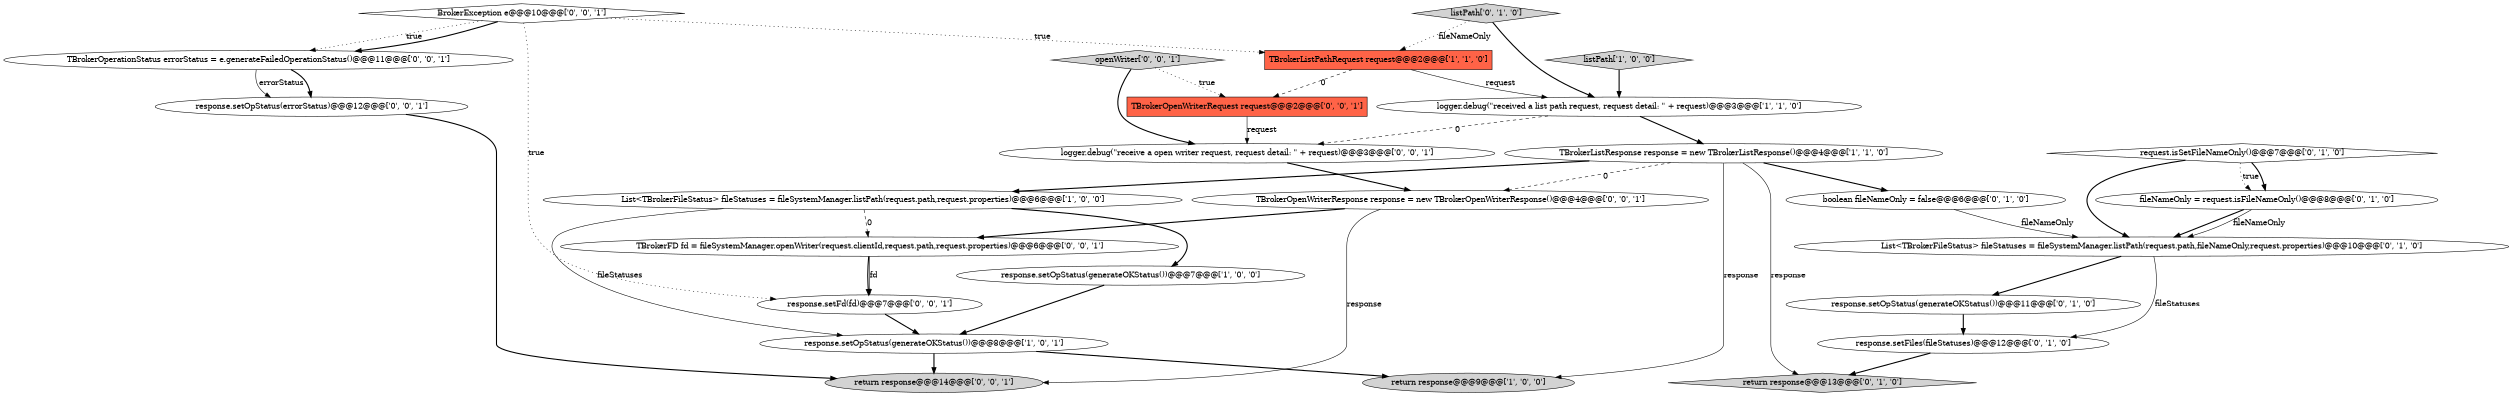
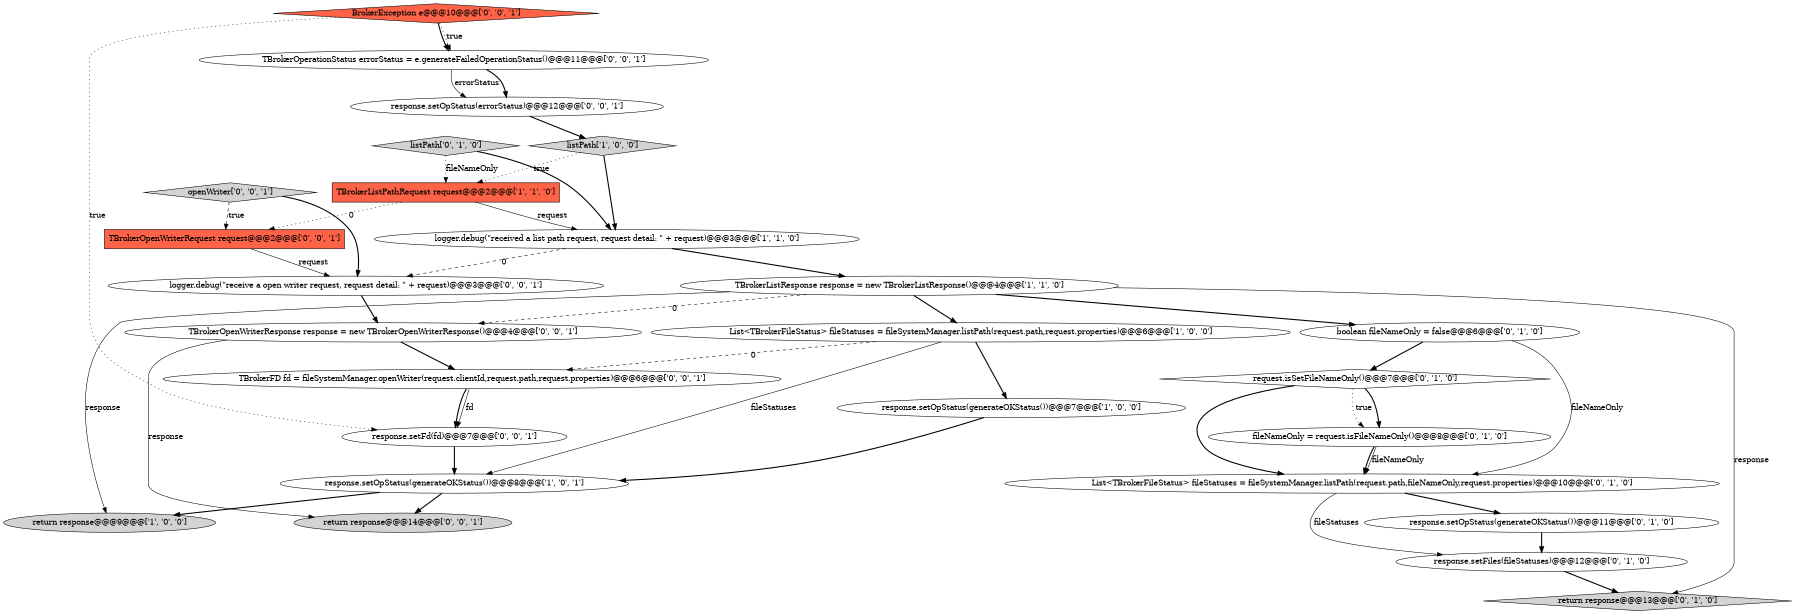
node "BrokerException e@@@10@@@['0', '0', '1']": fillcolor white -> tomato
edge "BrokerException e@@@10@@@['0', '0', '1']" -> "TBrokerListPathRequest request@@@2@@@['1', '1', '0']": now "listPath['1', '0', '0']" -> "TBrokerListPathRequest request@@@2@@@['1', '1', '0']"
edge "openWriter['0', '0', '1']" -> "TBrokerOpenWriterRequest request@@@2@@@['0', '0', '1']": style dotted -> dashed
edge "TBrokerListPathRequest request@@@2@@@['1', '1', '0']" -> "TBrokerOpenWriterRequest request@@@2@@@['0', '0', '1']": style dashed -> dotted
edge "response.setOpStatus(errorStatus)@@@12@@@['0', '0', '1']" -> "return response@@@14@@@['0', '0', '1']": now "response.setOpStatus(errorStatus)@@@12@@@['0', '0', '1']" -> "listPath['1', '0', '0']"
edge "boolean fileNameOnly = false@@@6@@@['0', '1', '0']" -> "request.isSetFileNameOnly()@@@7@@@['0', '1', '0']": added
